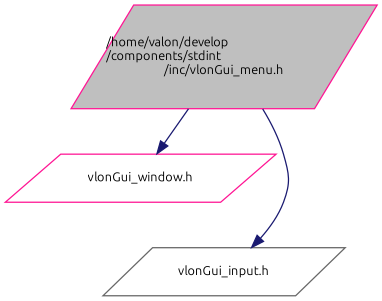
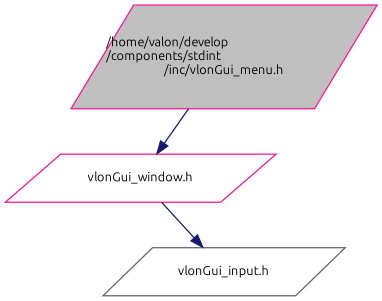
edge "/home/valon/develop /components/stdint /inc/vlonGui_menu.h" -> "vlonGui_input.h": now "vlonGui_window.h" -> "vlonGui_input.h"
